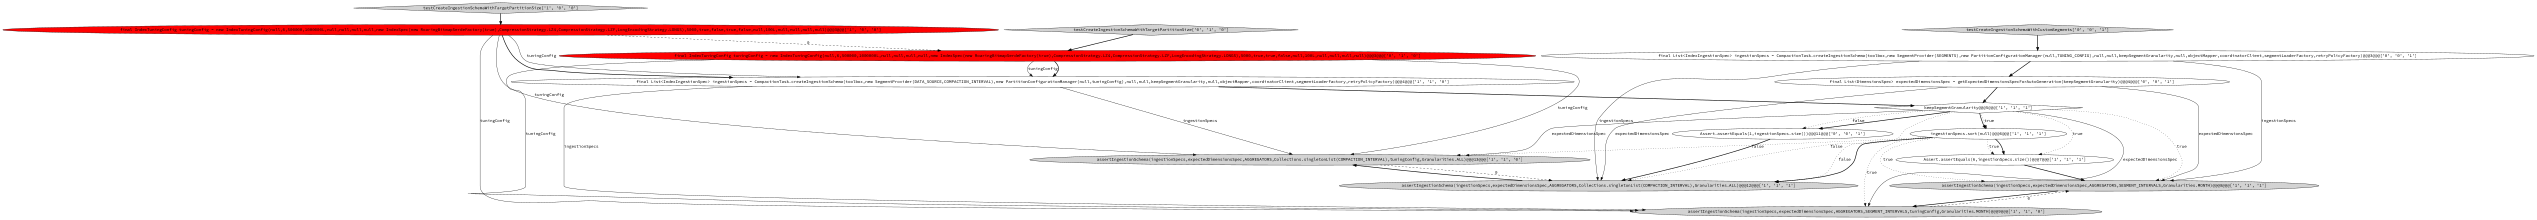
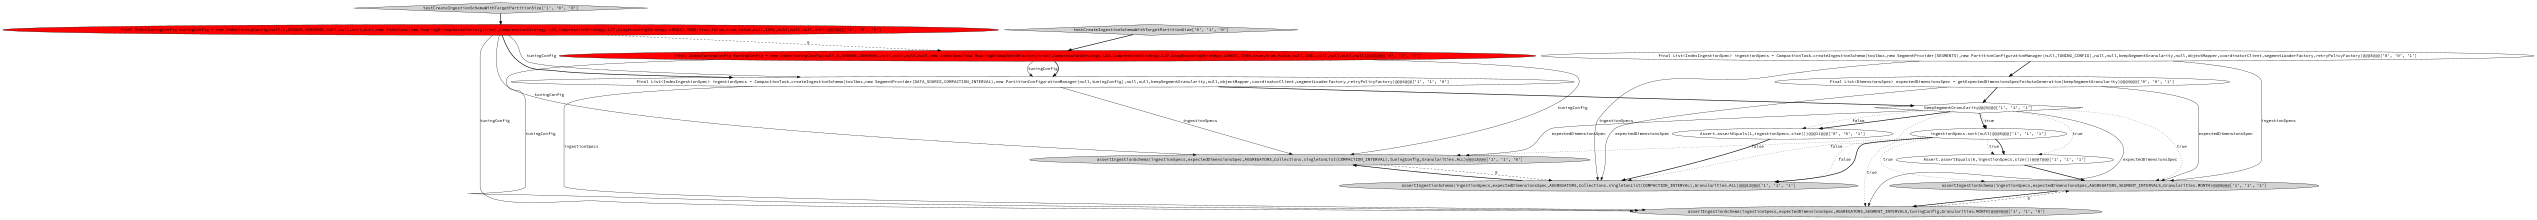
node "testCreateIngestionSchemaWithCustomSegments['0', '0', '1']": removed
